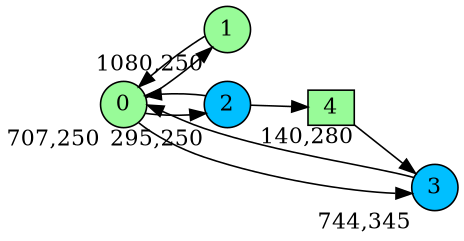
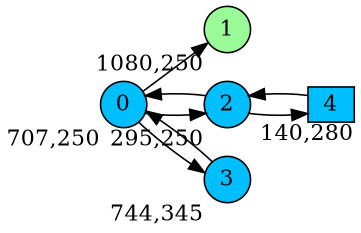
edge "1 1080,250" -> "0 707,250": removed
node "0 707,250": fillcolor palegreen -> deepskyblue
node "4 140,280": fillcolor palegreen -> deepskyblue
edge "4 140,280" -> "3 744,345": now "4 140,280" -> "2 295,250"
